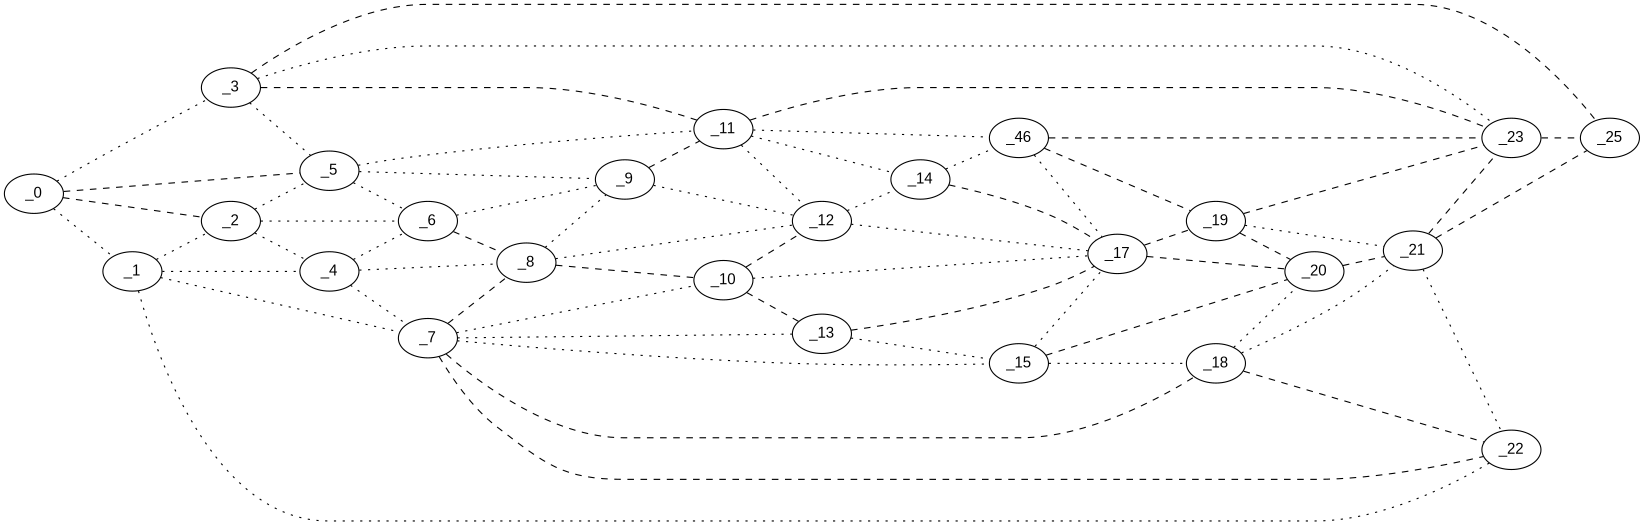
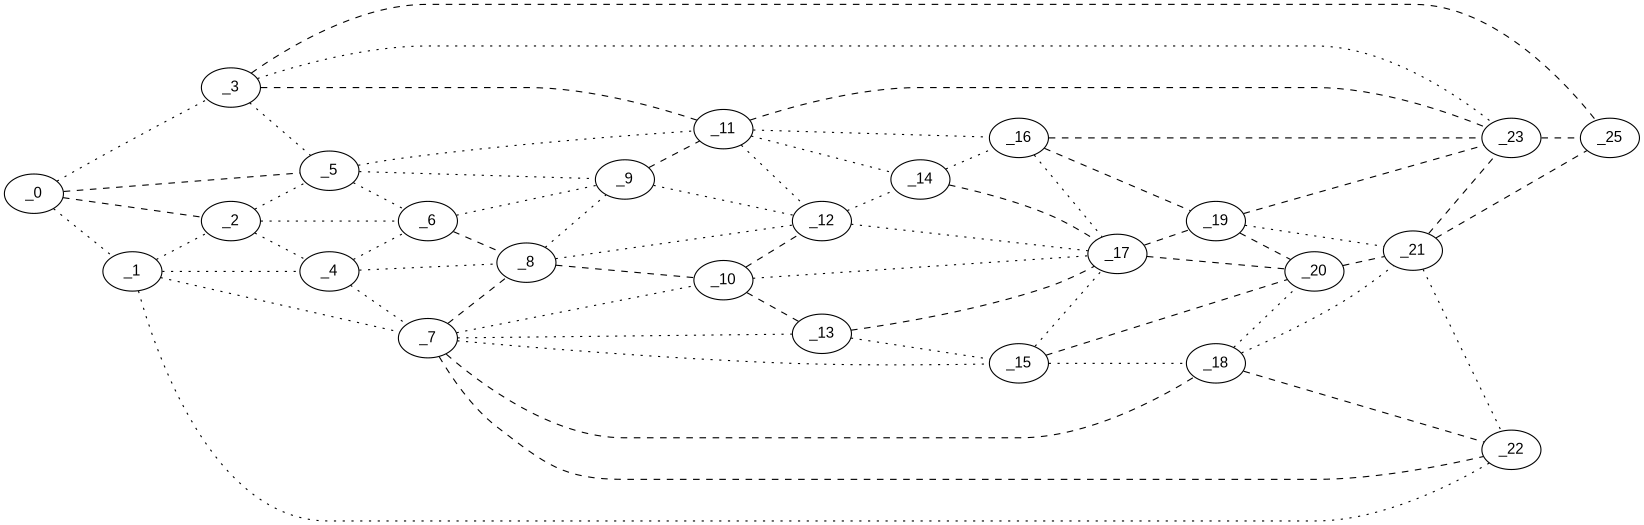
node "_46": label "_46" -> "_16"
